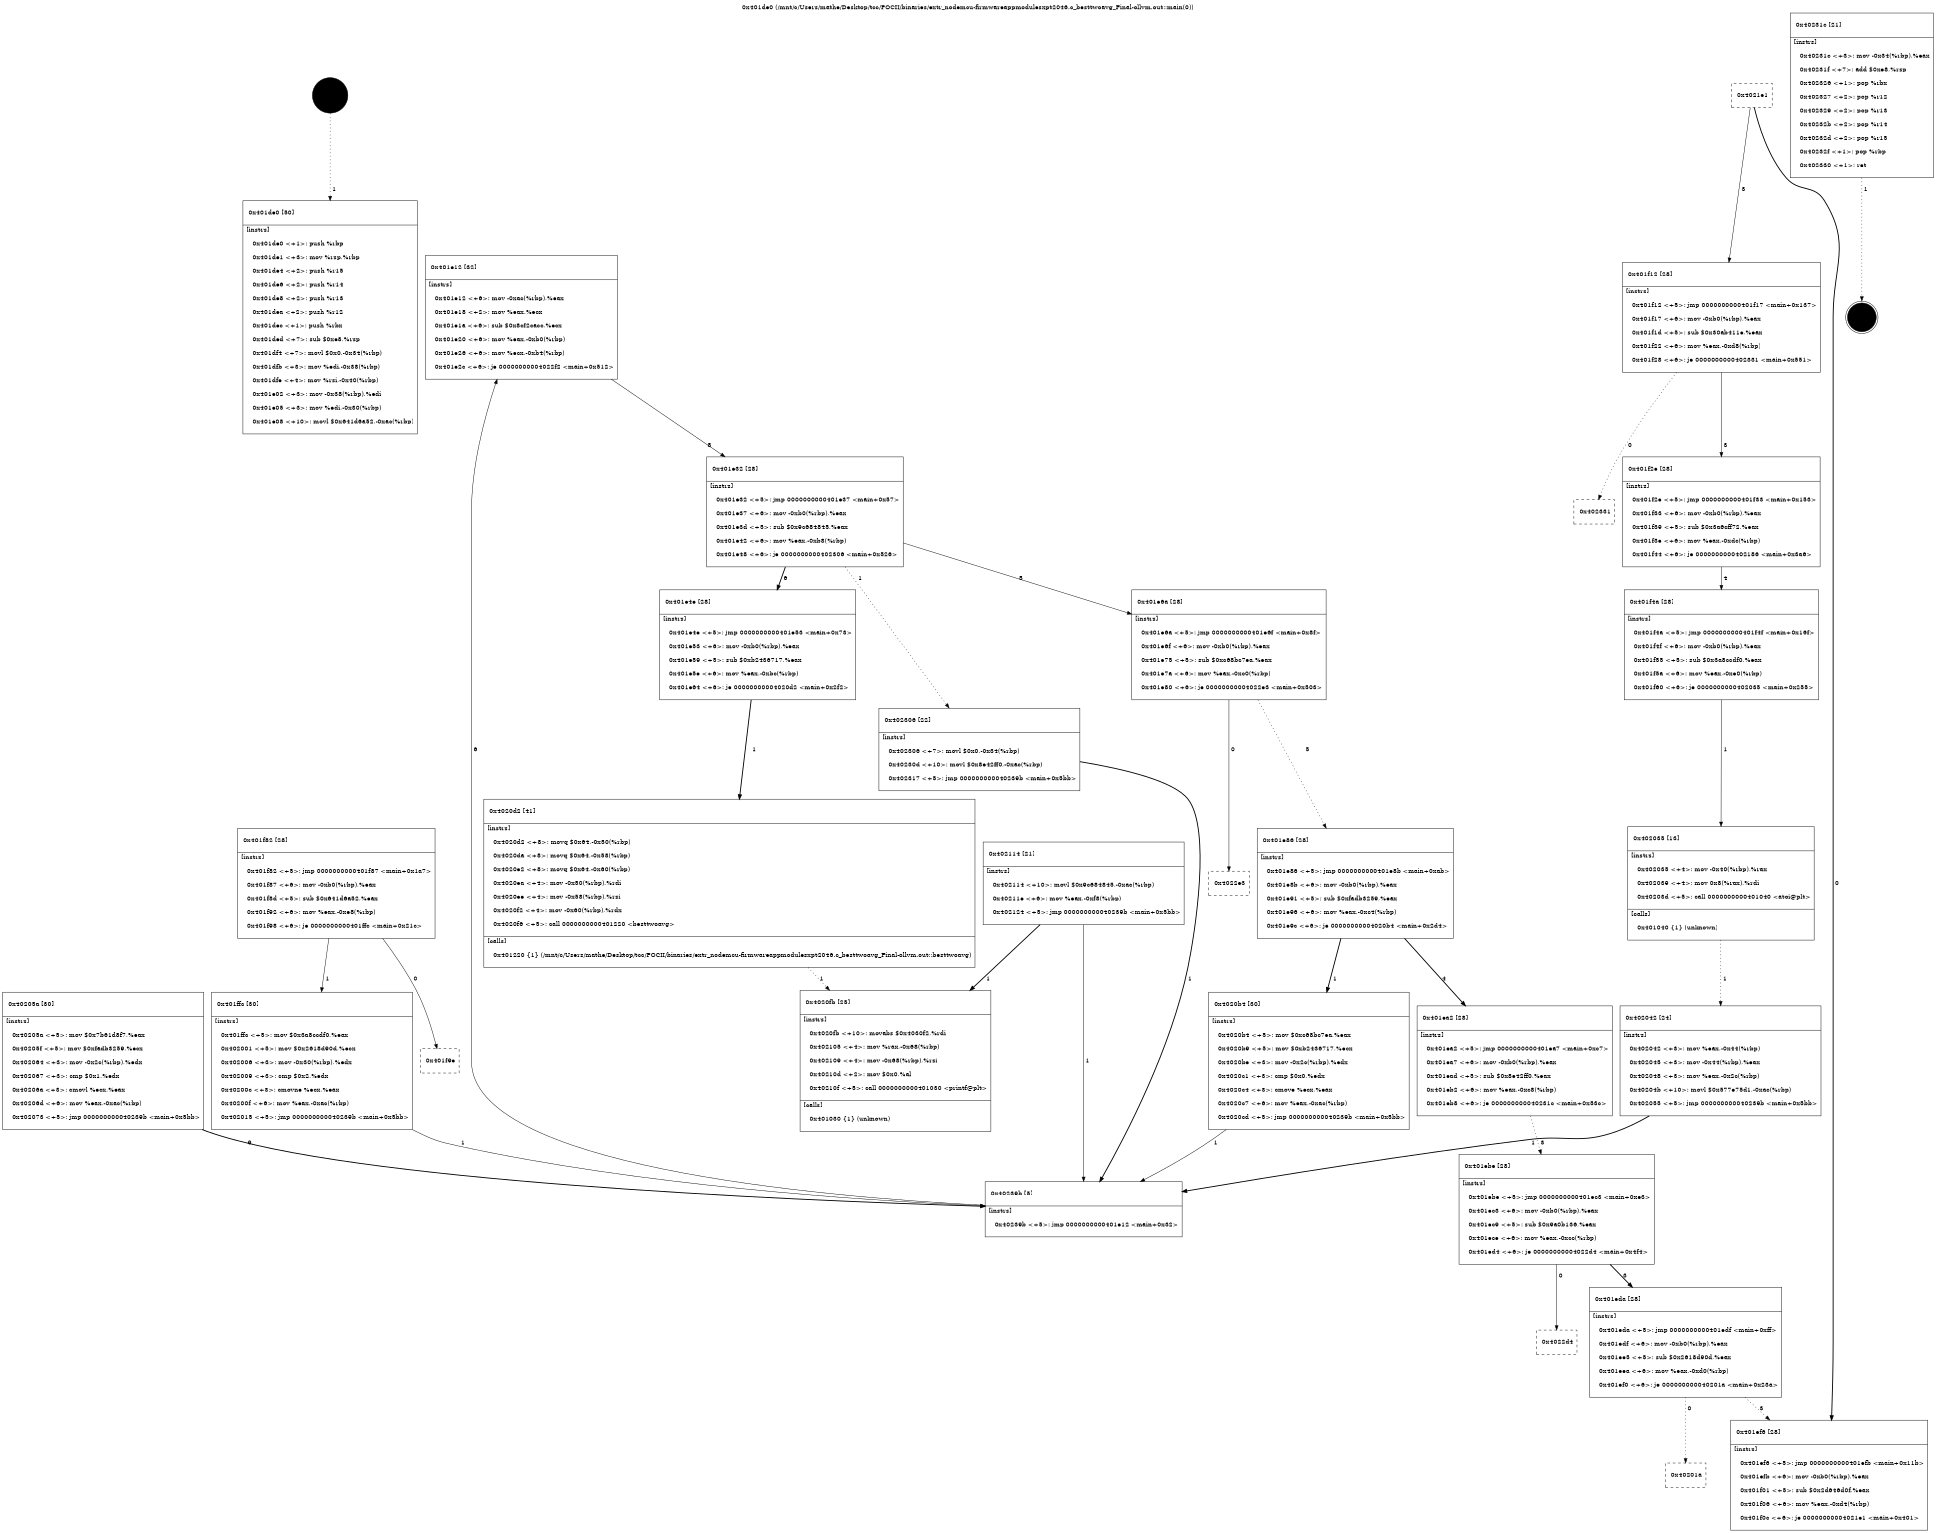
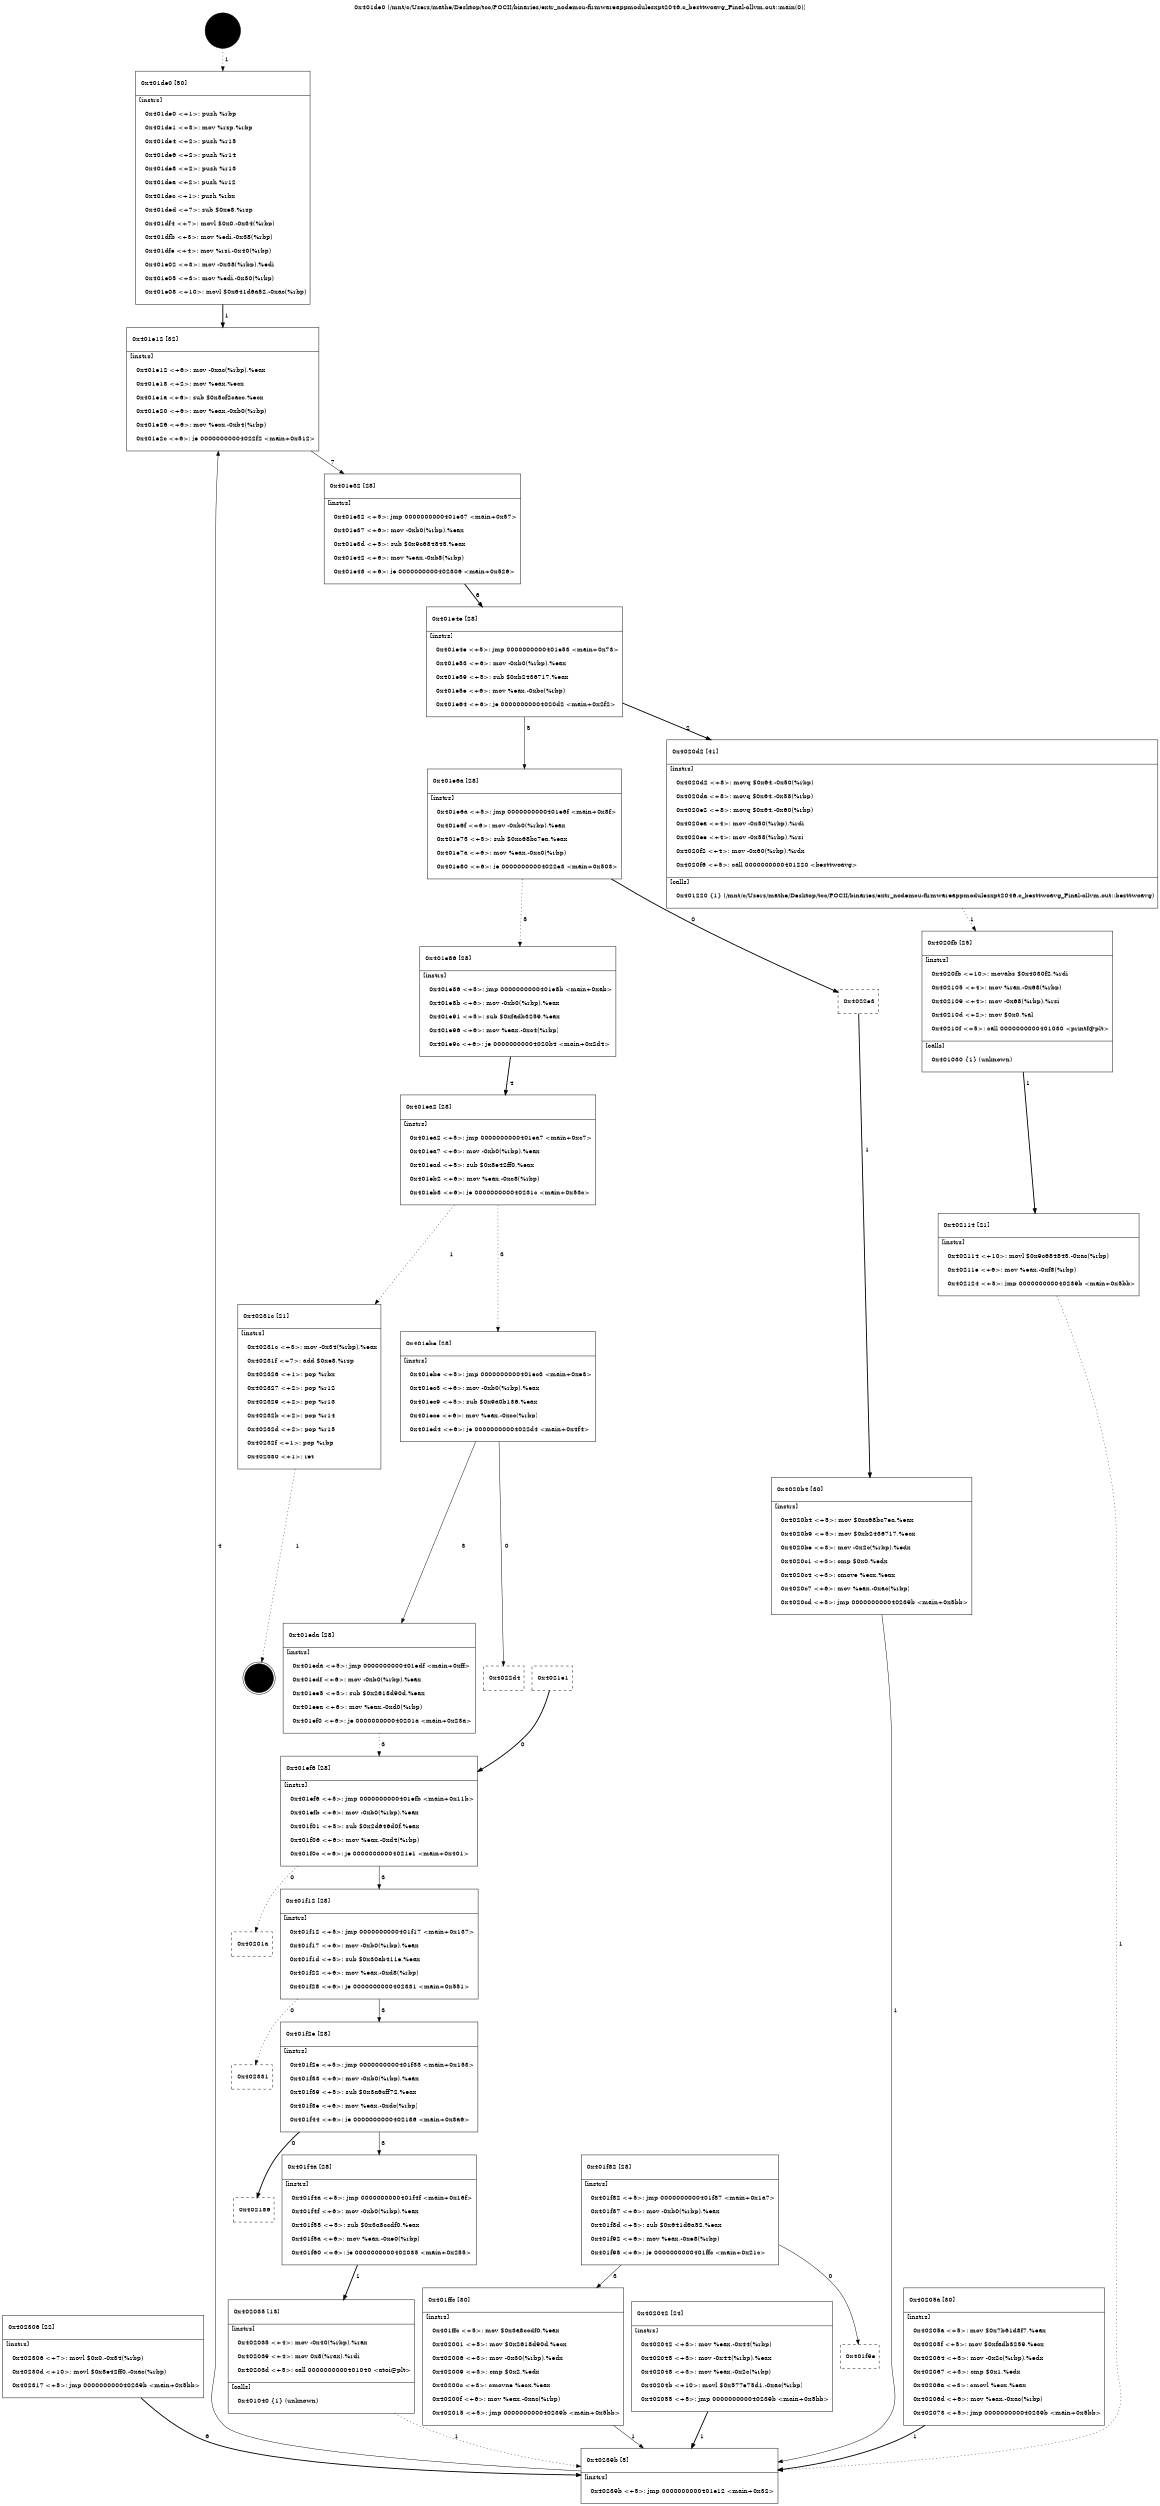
edge "0x4021e1" -> "0x401f12 [28]": now "0x401ef6 [28]" -> "0x401f12 [28]"
edge "0x401de0 [50]" -> "0x401e12 [32]": added, label "1"
edge "0x401e12 [32]" -> "0x401e32 [28]": label " 8" -> " 7"
edge "0x401e32 [28]" -> "0x401e6a [28]": now "0x401e4e [28]" -> "0x401e6a [28]"
edge "0x401f2e [28]" -> "0x401f4a [28]": label " 4" -> " 3"
edge "0x401e32 [28]" -> "0x402306 [22]": removed, label "1"
edge "0x40239b [5]" -> "0x401e12 [32]": label " 6" -> " 4"
edge "0x401e4e [28]" -> "0x4020d2 [41]": label " 1" -> " 2"
edge "0x401f4a [28]" -> "0x402035 [13]": style solid -> bold
edge "0x401e6a [28]" -> "0x4022e3": style solid -> bold
edge "0x402114 [21]" -> "0x4020fb [25]": reversed
edge "0x401e86 [28]" -> "0x4020b4 [30]": now "0x4022e3" -> "0x4020b4 [30]"
edge "0x402035 [13]" -> "0x402042 [24]": now "0x402035 [13]" -> "0x40239b [5]"
edge "0x401f82 [28]" -> "0x401ffc [30]": label " 1" -> " 3"
edge "0x402306 [22]" -> "0x40239b [5]": label " 1" -> " 6"
edge "0x402114 [21]" -> "0x40239b [5]": style solid -> dotted
edge "0x40205a [30]" -> "0x40239b [5]": label " 9" -> " 1"
edge "0x401ea2 [28]" -> "0x40231c [21]": added, label "1"
edge "0x401ebe [28]" -> "0x401eda [28]": style bold -> solid
edge "0x401eda [28]" -> "0x40201a": now "0x401ef6 [28]" -> "0x40201a"
node "0x402186": added
